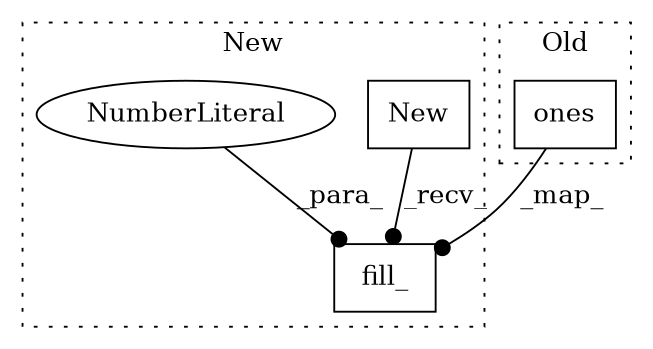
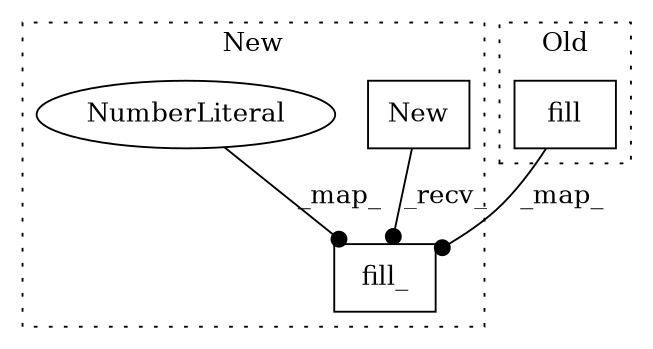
node "ones": label "ones" -> "fill"
edge "NumberLiteral" -> "fill_": label "_para_" -> "_map_"
